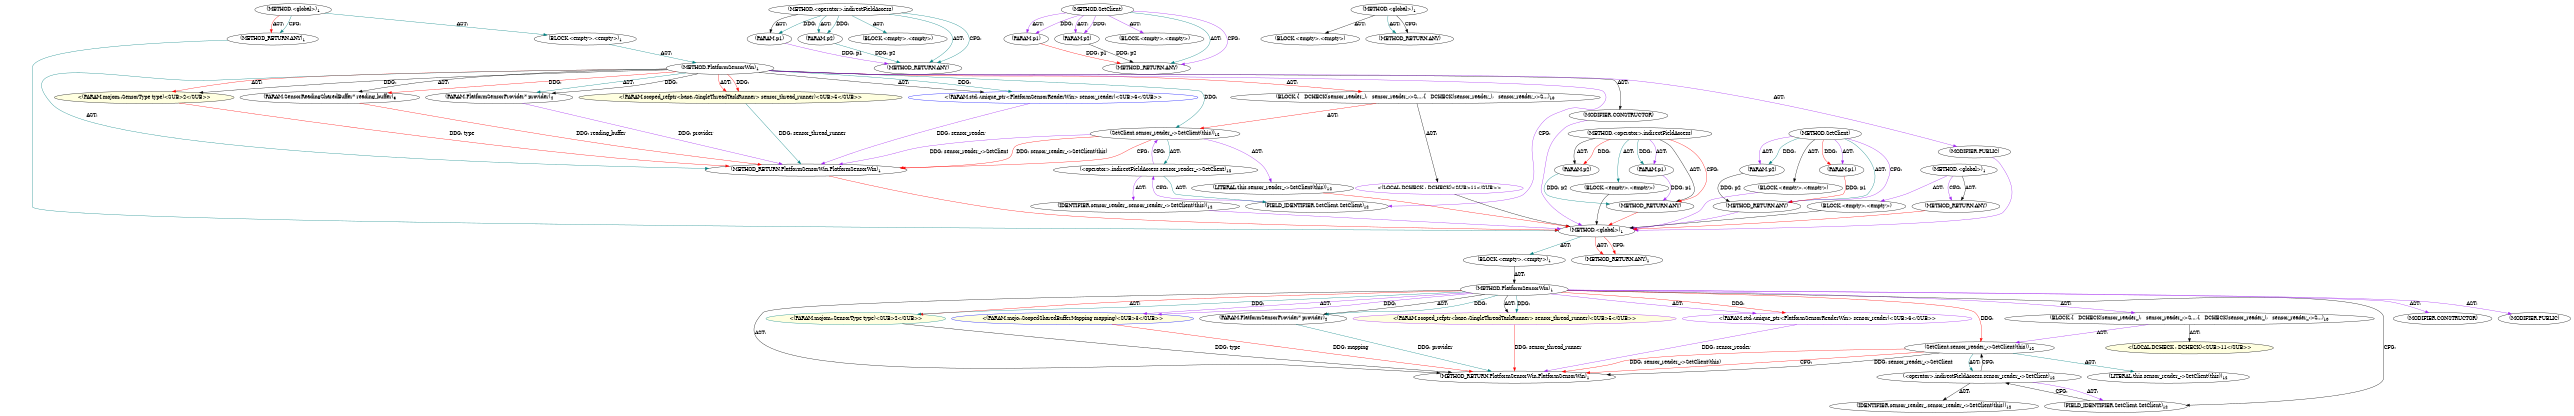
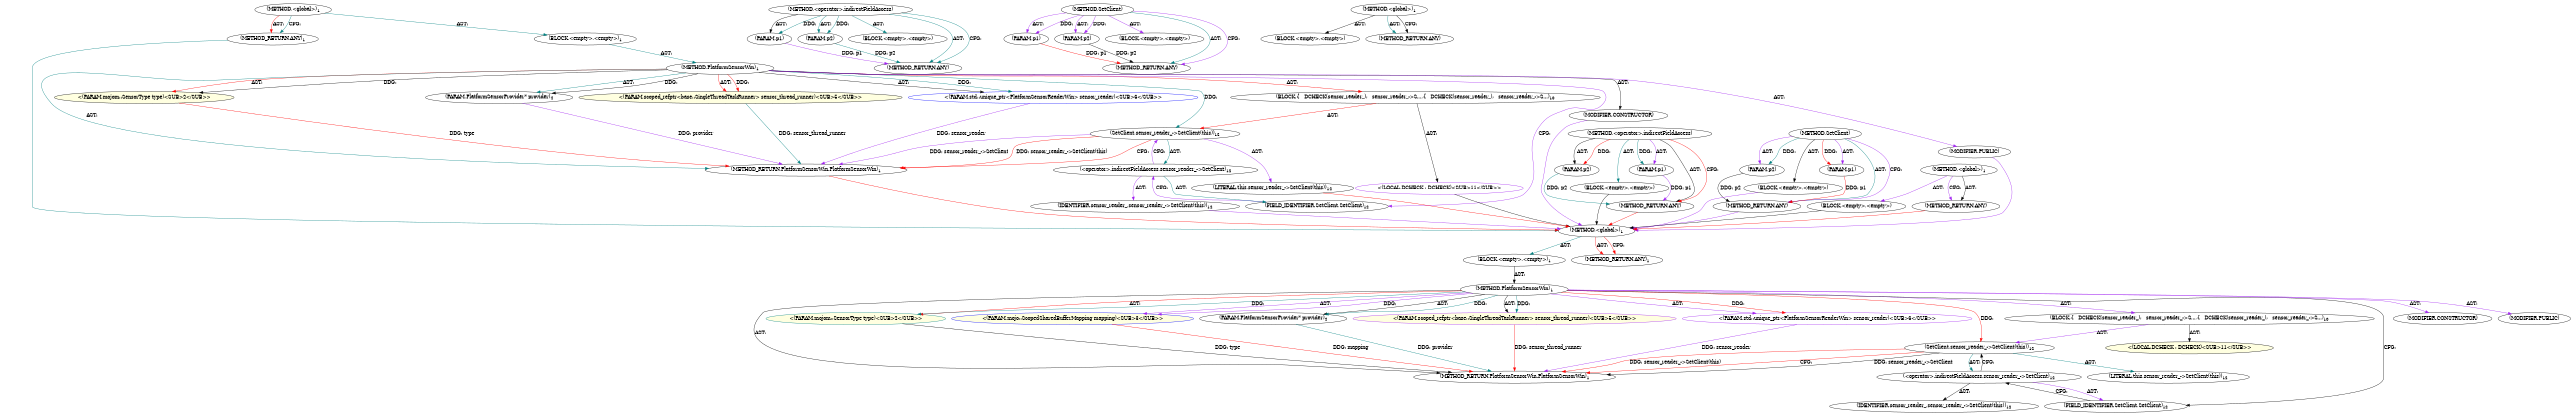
node "(PARAM,SensorReadingSharedBuffer* reading_buffer)": removed
